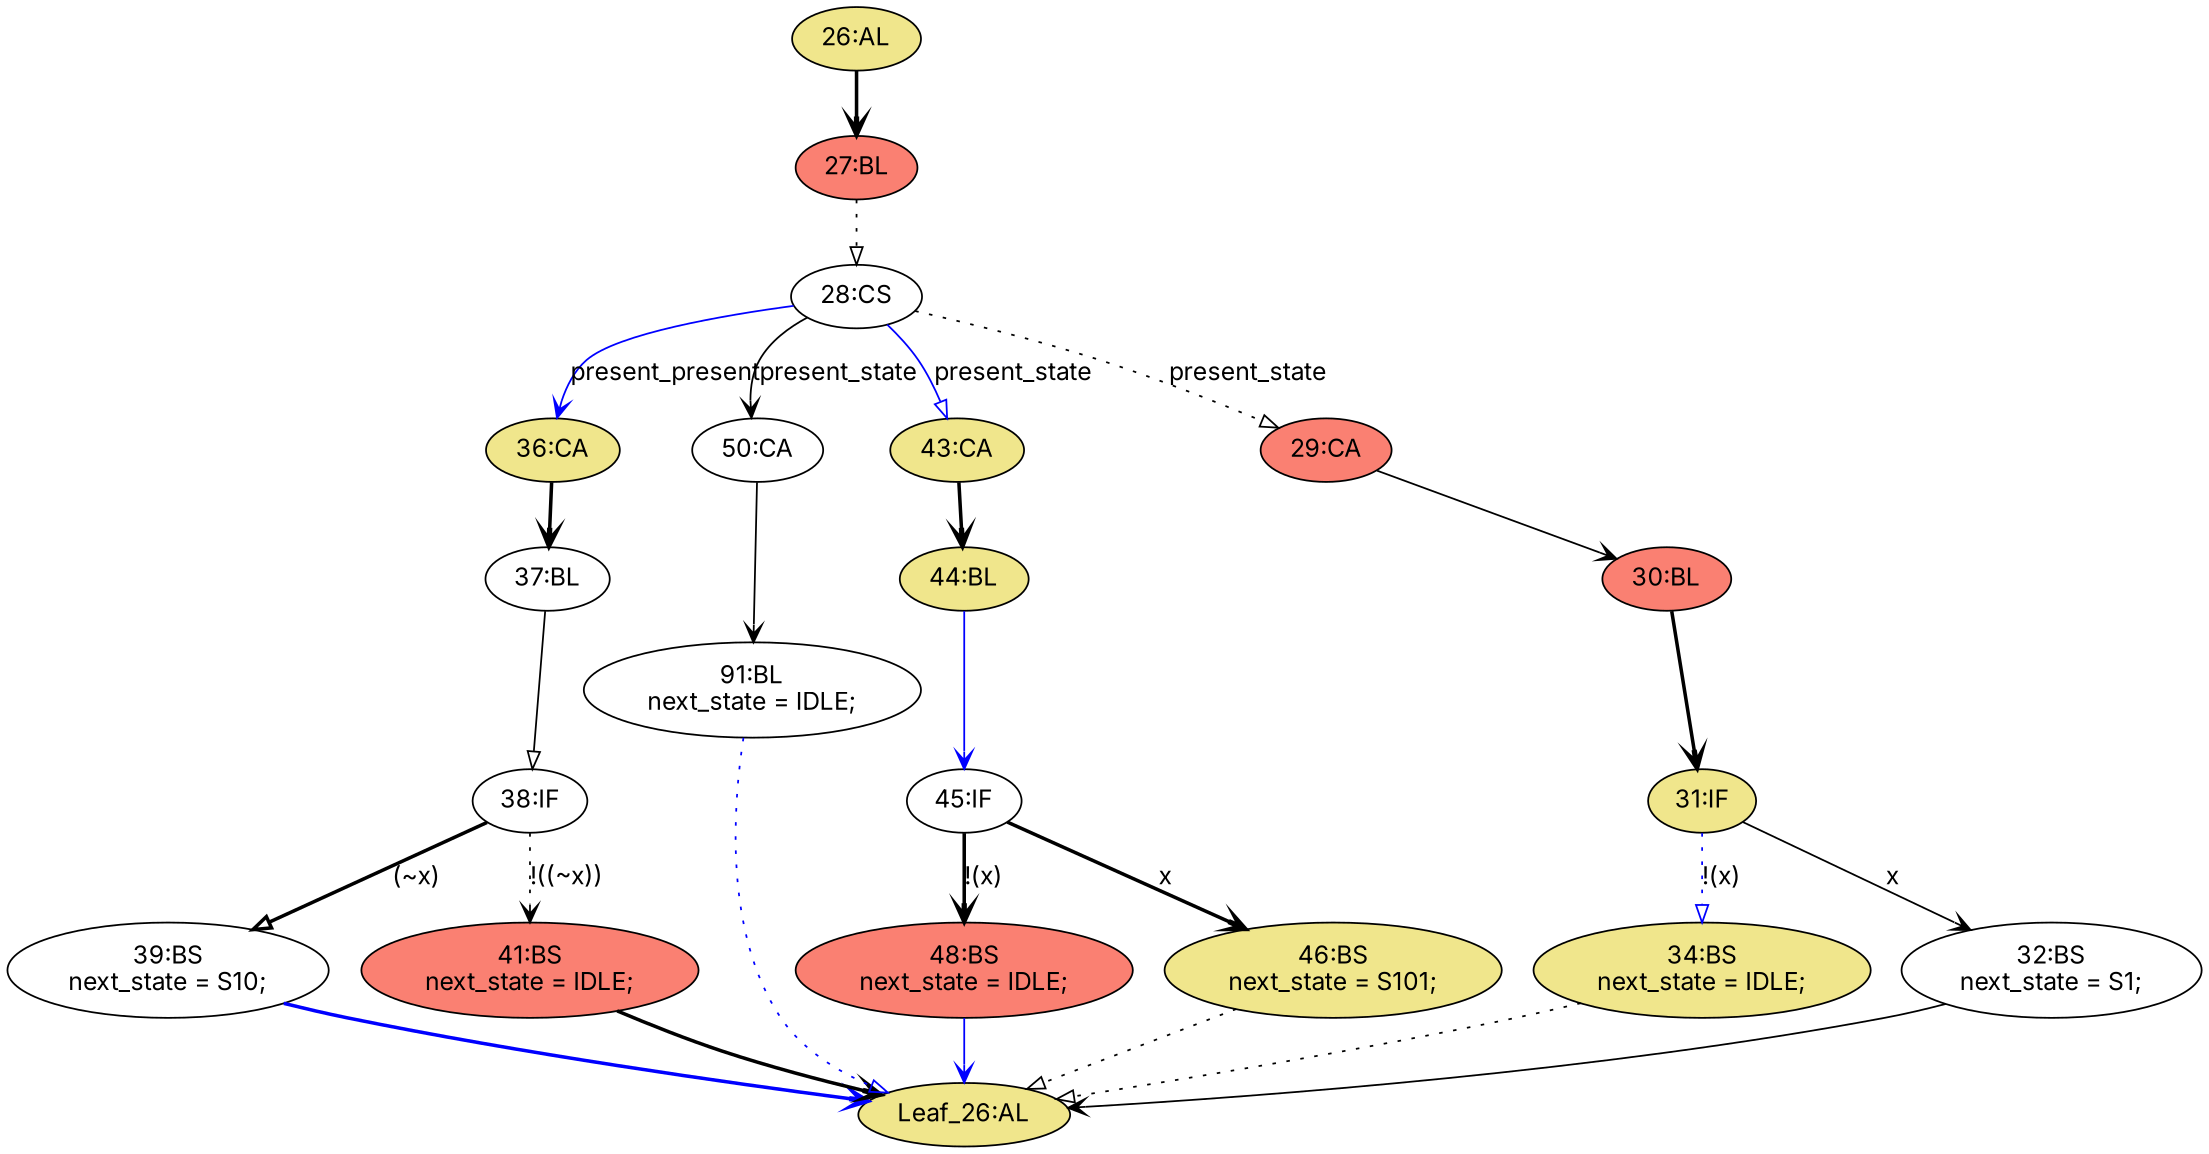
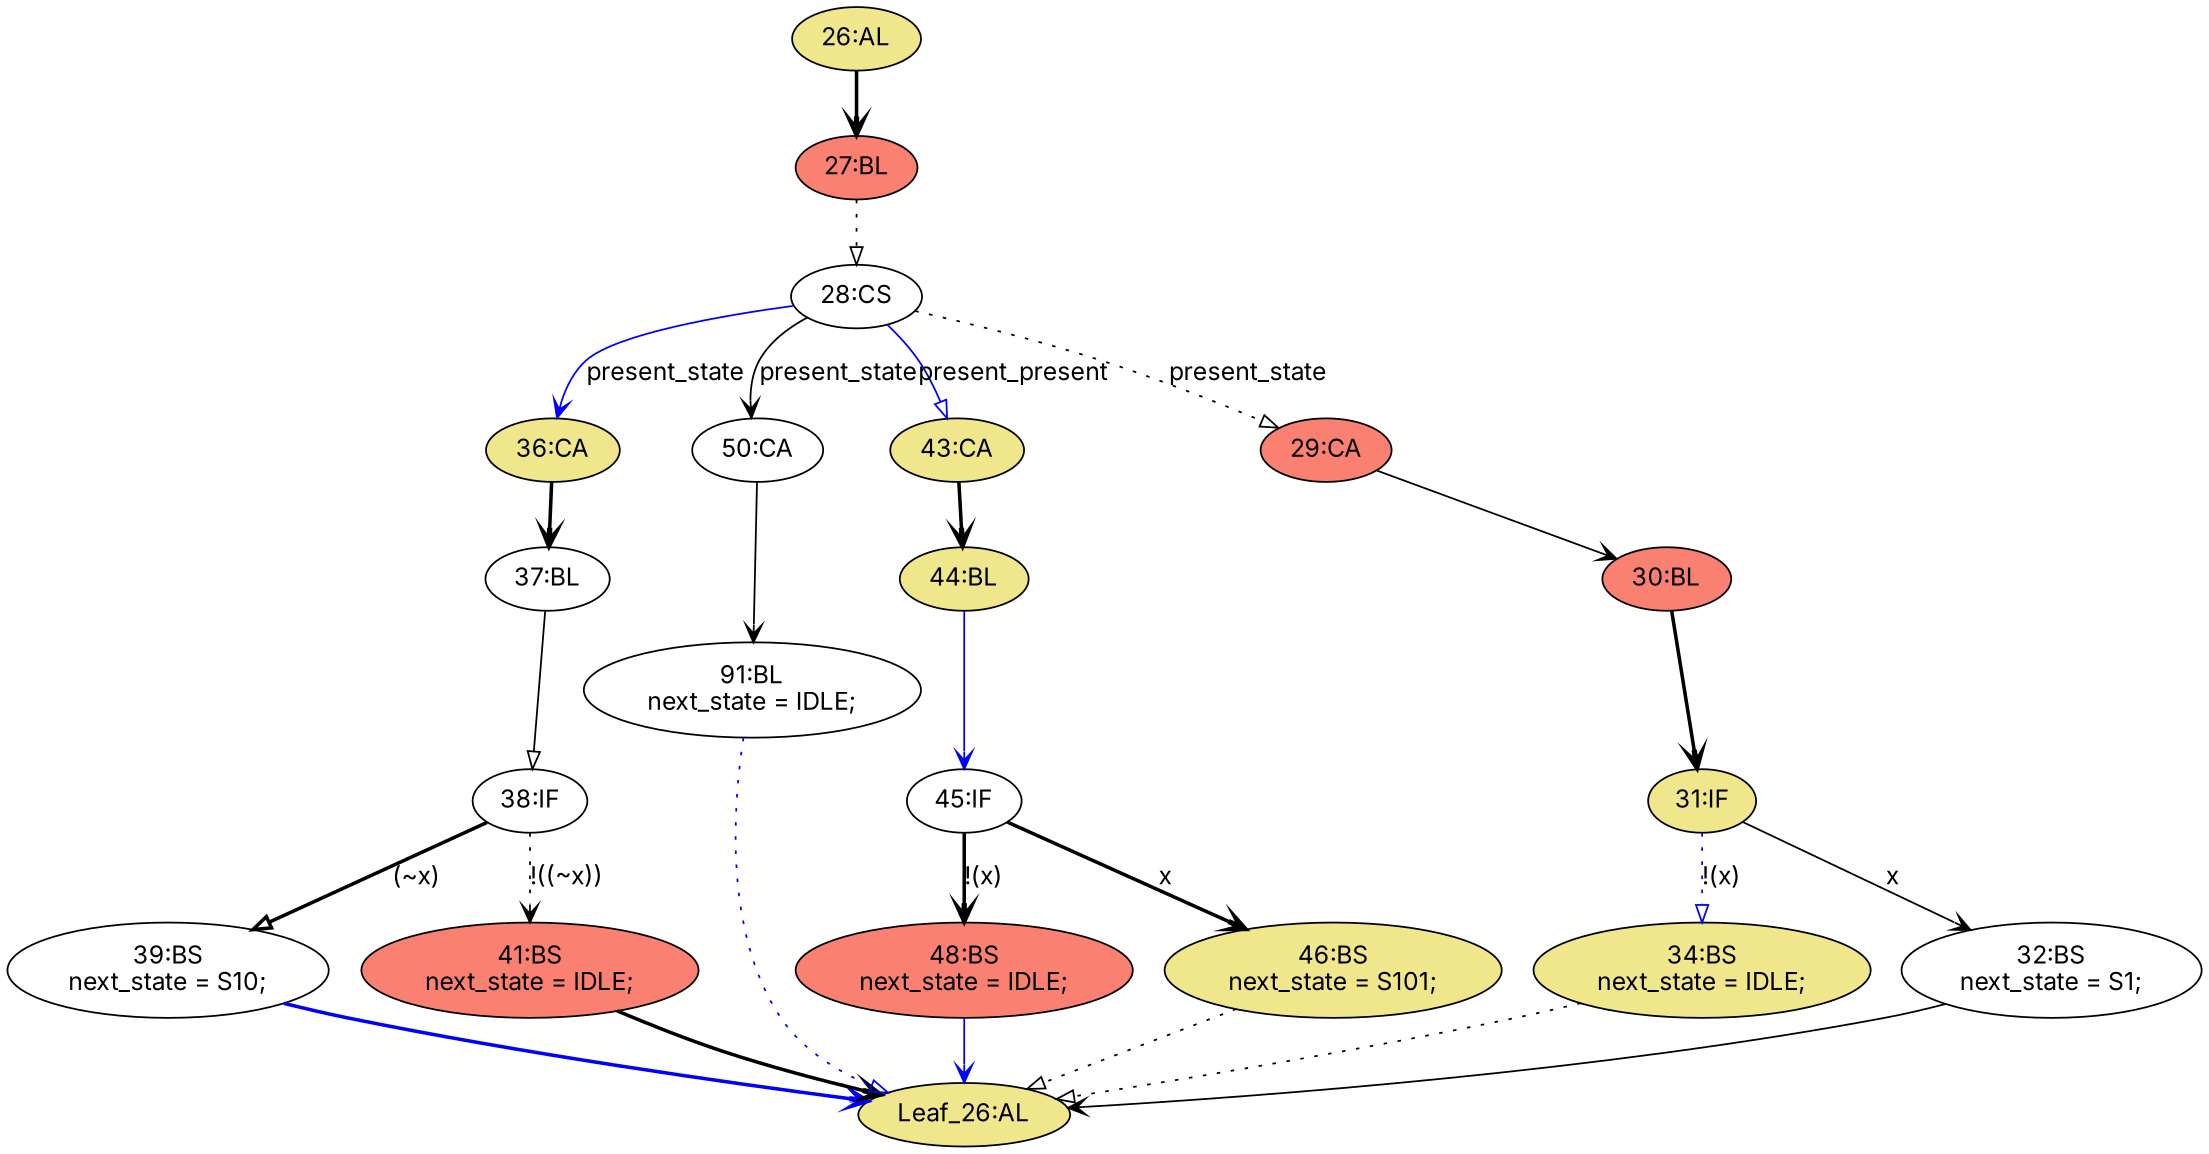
edge "28:CS" -> "36:CA": label "present_present" -> "present_state"
edge "28:CS" -> "43:CA": label "present_state" -> "present_present"
